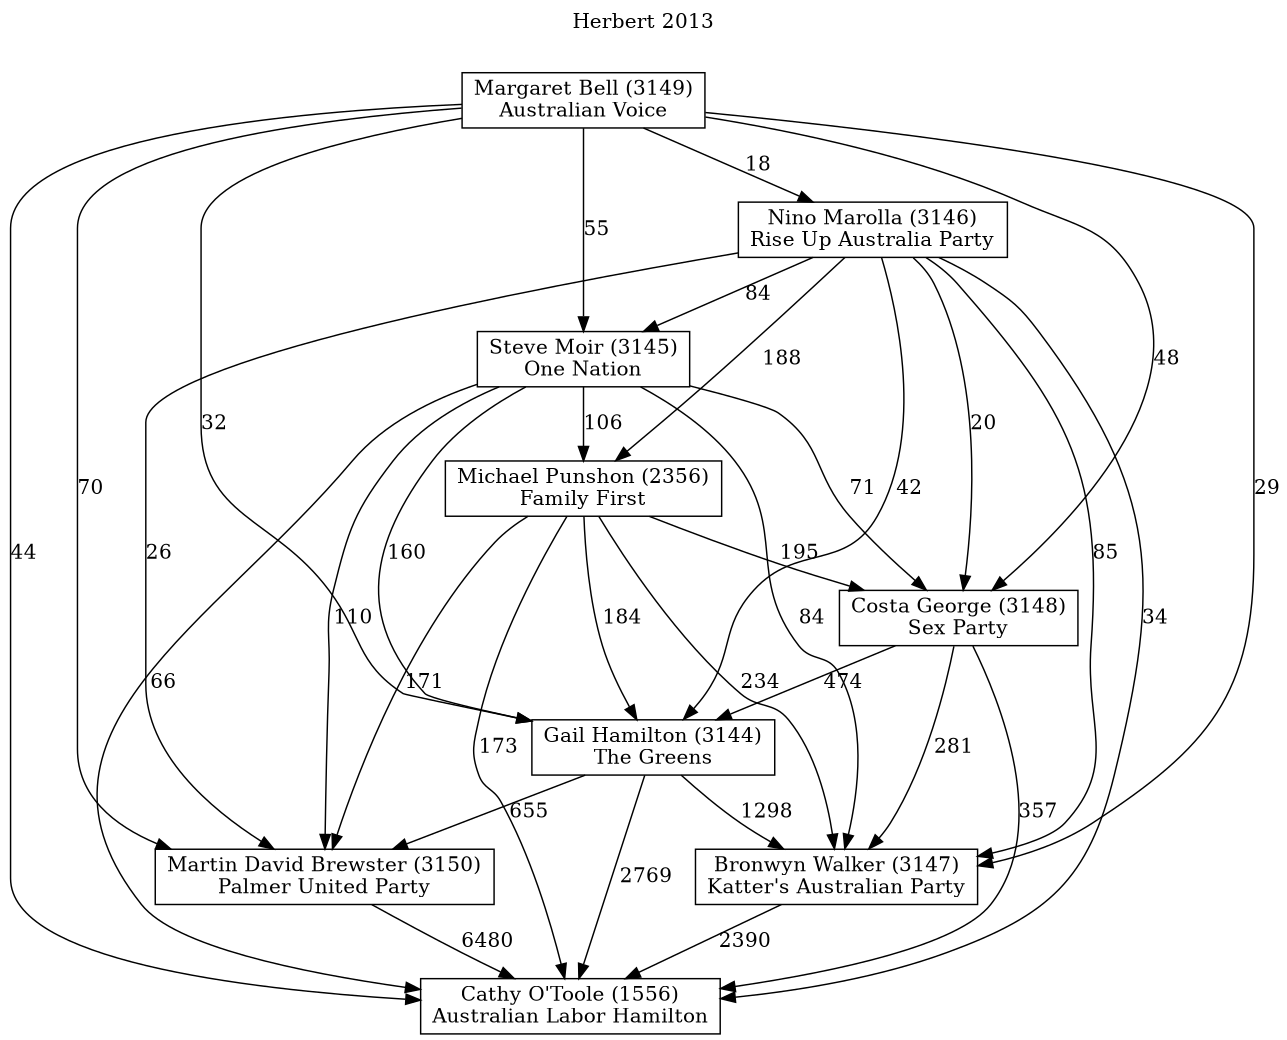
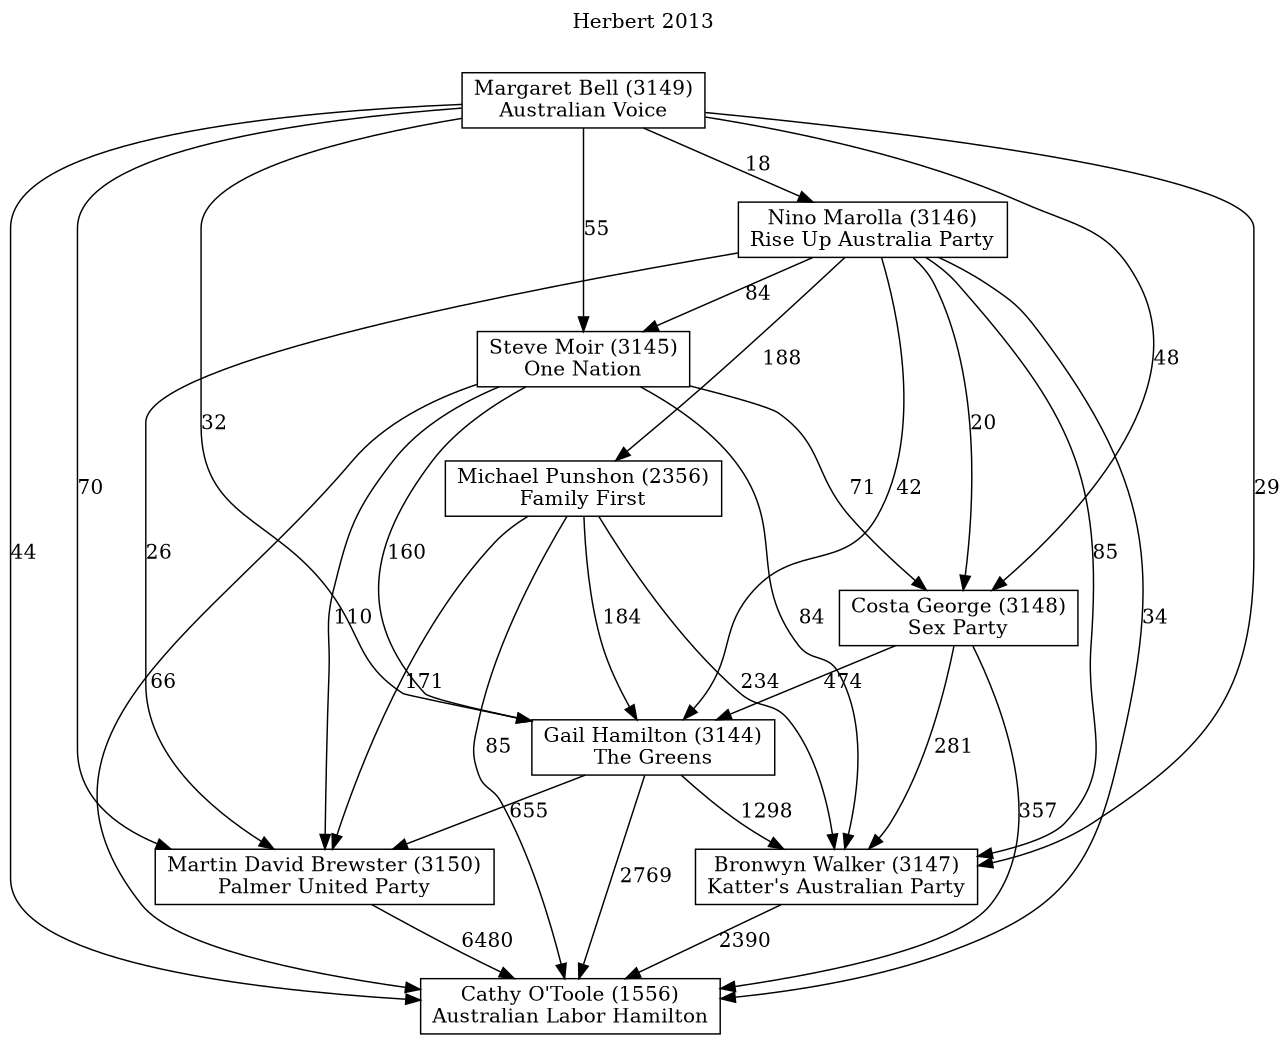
edge "Steve Moir (3145) One Nation" -> "Michael Punshon (2356) Family First": removed, label "106"
edge "Michael Punshon (2356) Family First" -> "Costa George (3148) Sex Party": removed, label "195"
edge "Michael Punshon (2356) Family First" -> "Cathy O'Toole (1556) Australian Labor Hamilton": label "173" -> "85"
